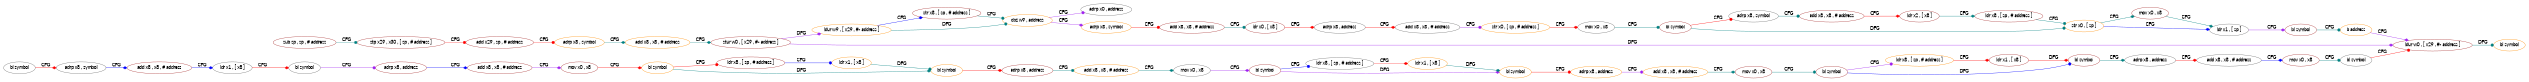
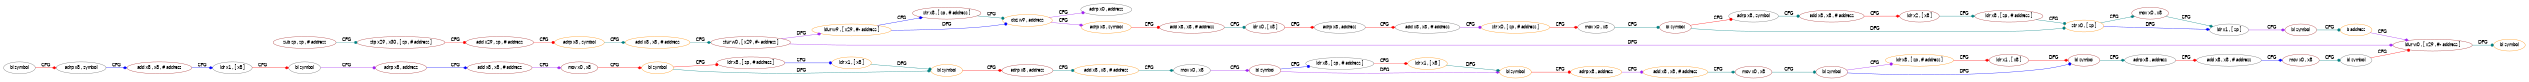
edge "str x0 , [ sp ]" -> "ldr x1 , [ sp ]": label "CFG" -> "DFG"
edge "ldur w9 , [ x29 , #- address ]" -> "cbz w9 , address": color teal -> blue
